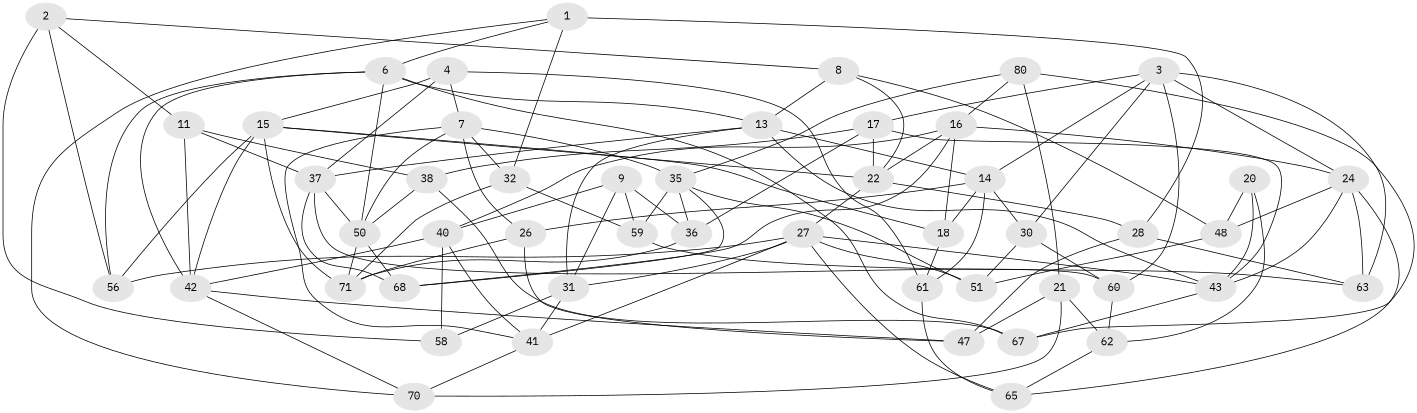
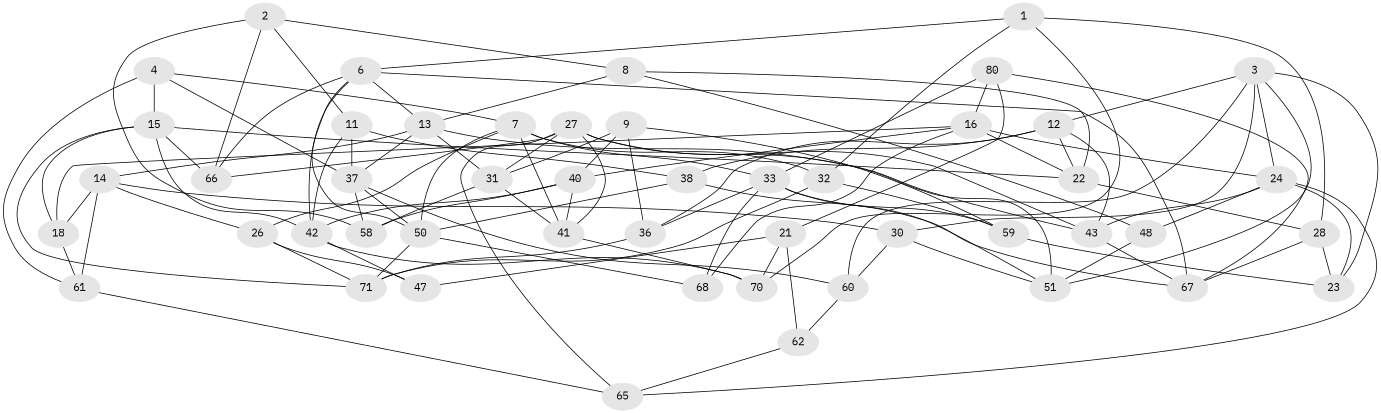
node "17": label "17" -> "12"
edge "3" -- "14": now "3" -- "51"
node "35": label "35" -> "33"
node "20": removed
edge "22" -- "27": removed
edge "37" -- "68": now "37" -- "58"
edge "28" -- "47": now "28" -- "67"
node "56": label "56" -> "66"
node "63": label "63" -> "23"
